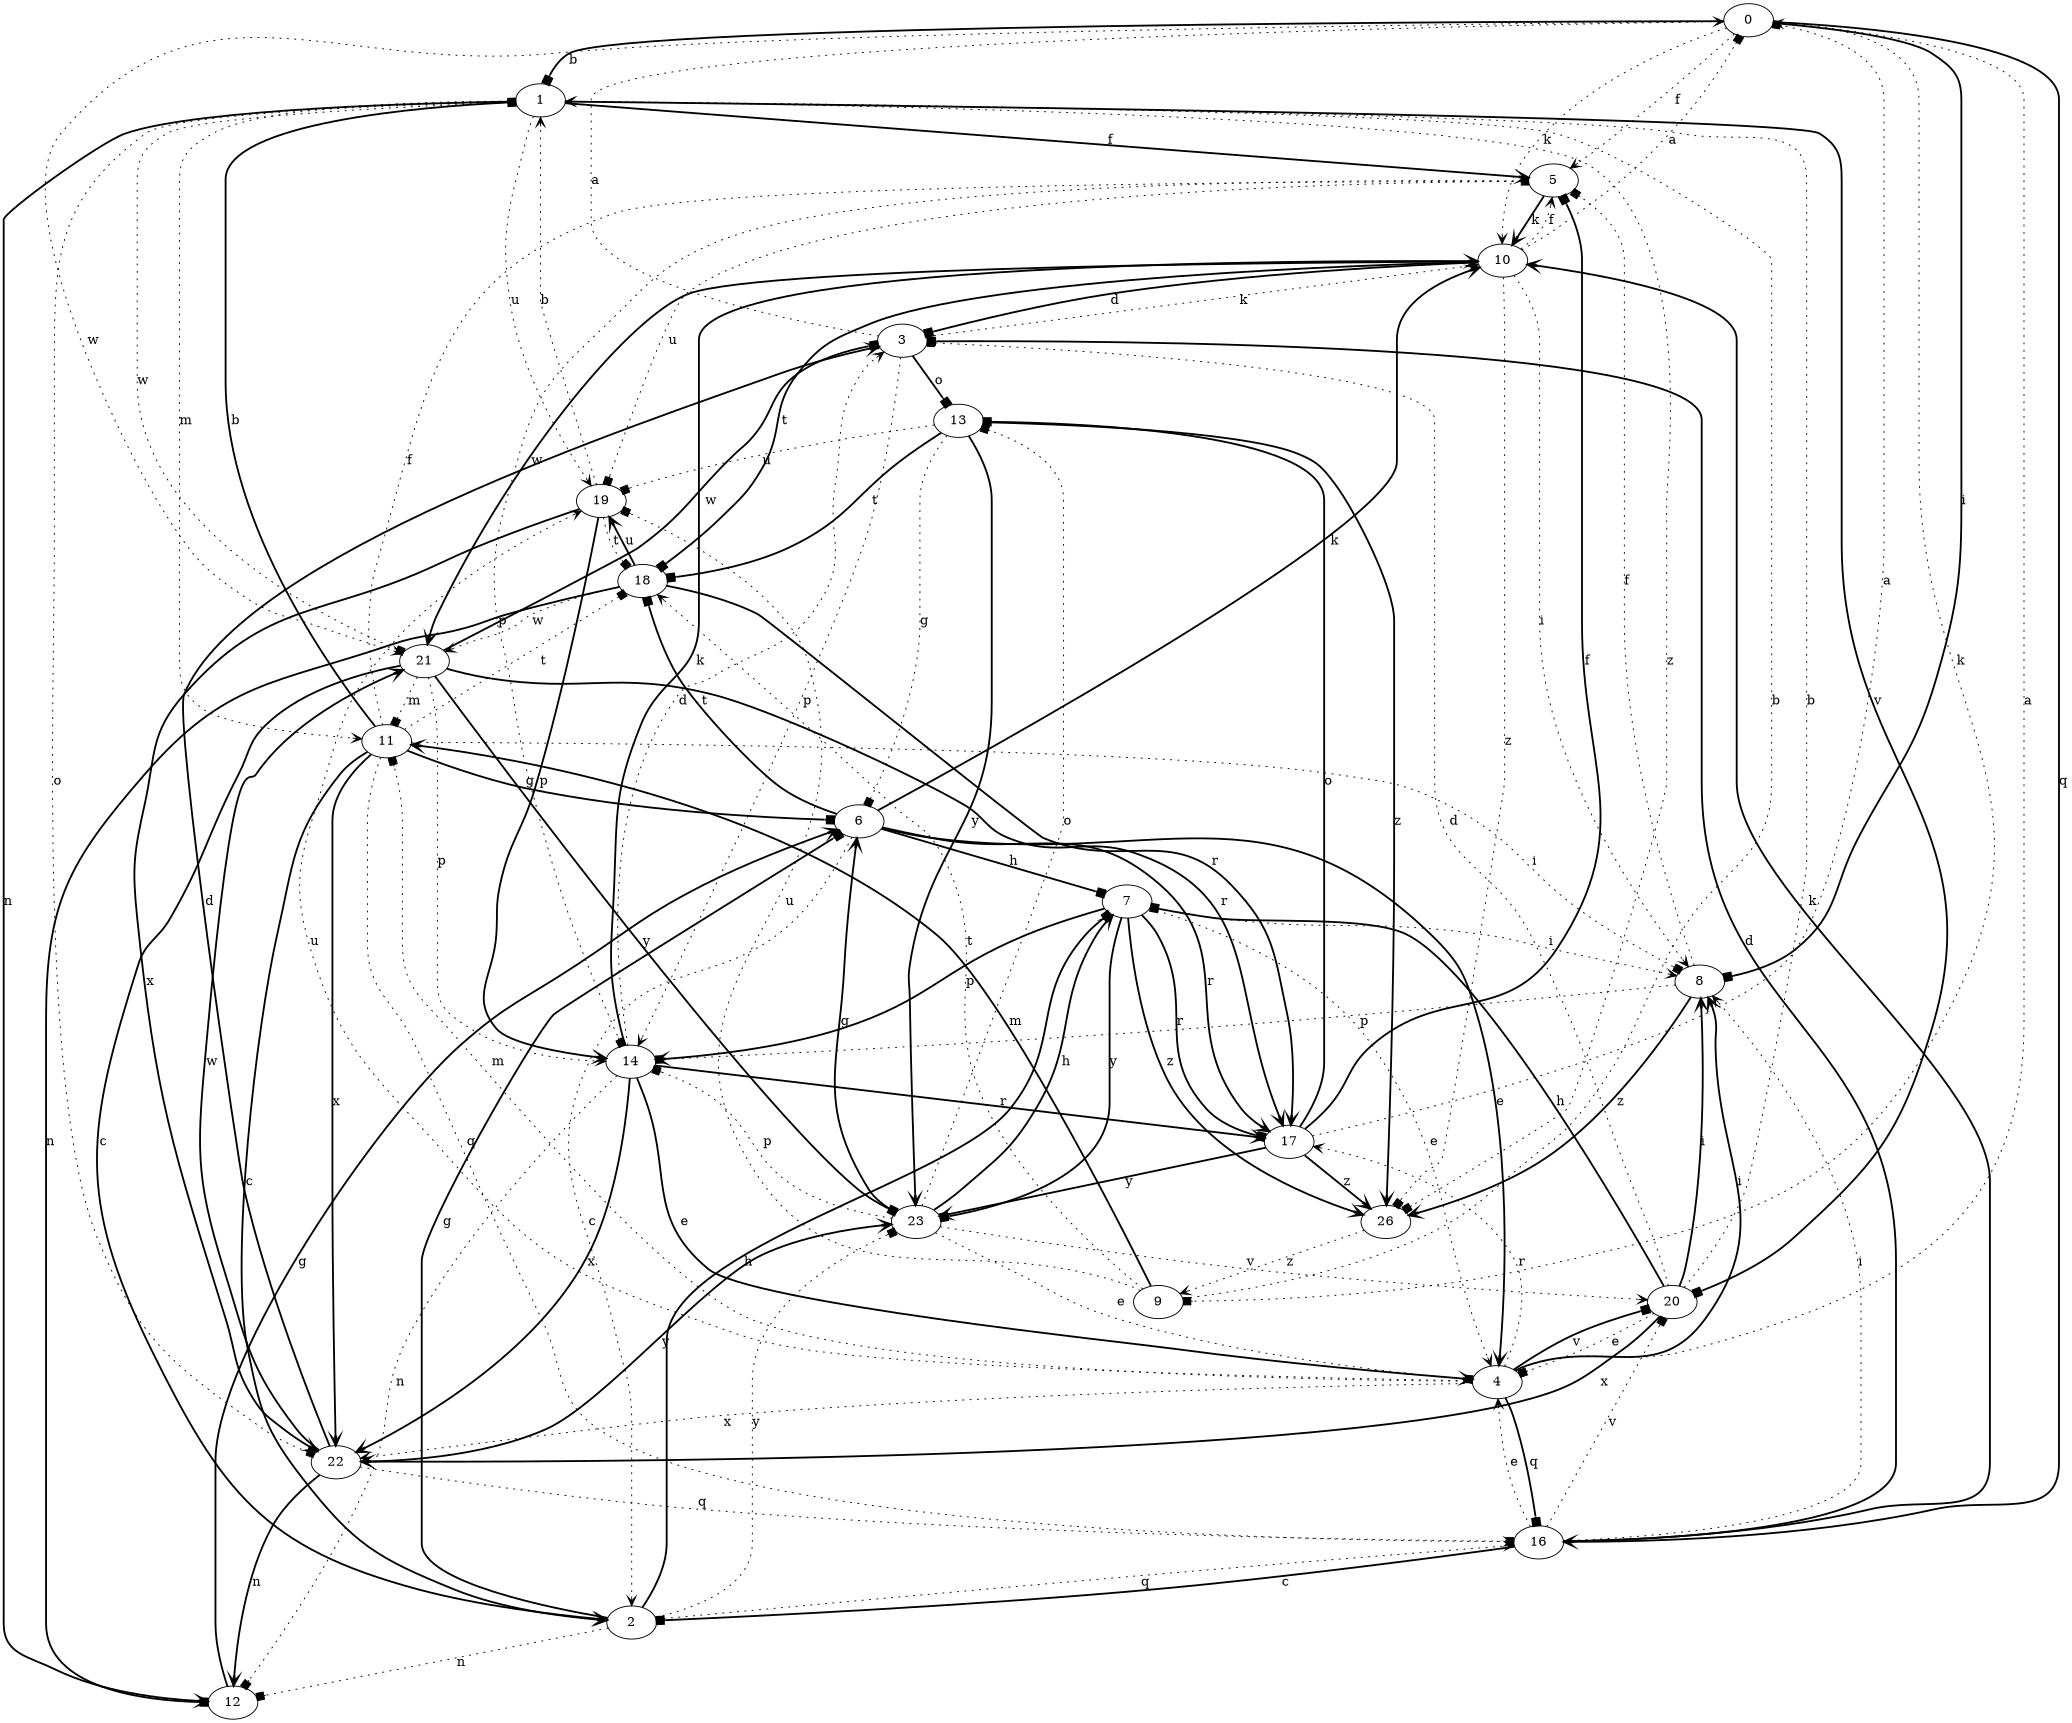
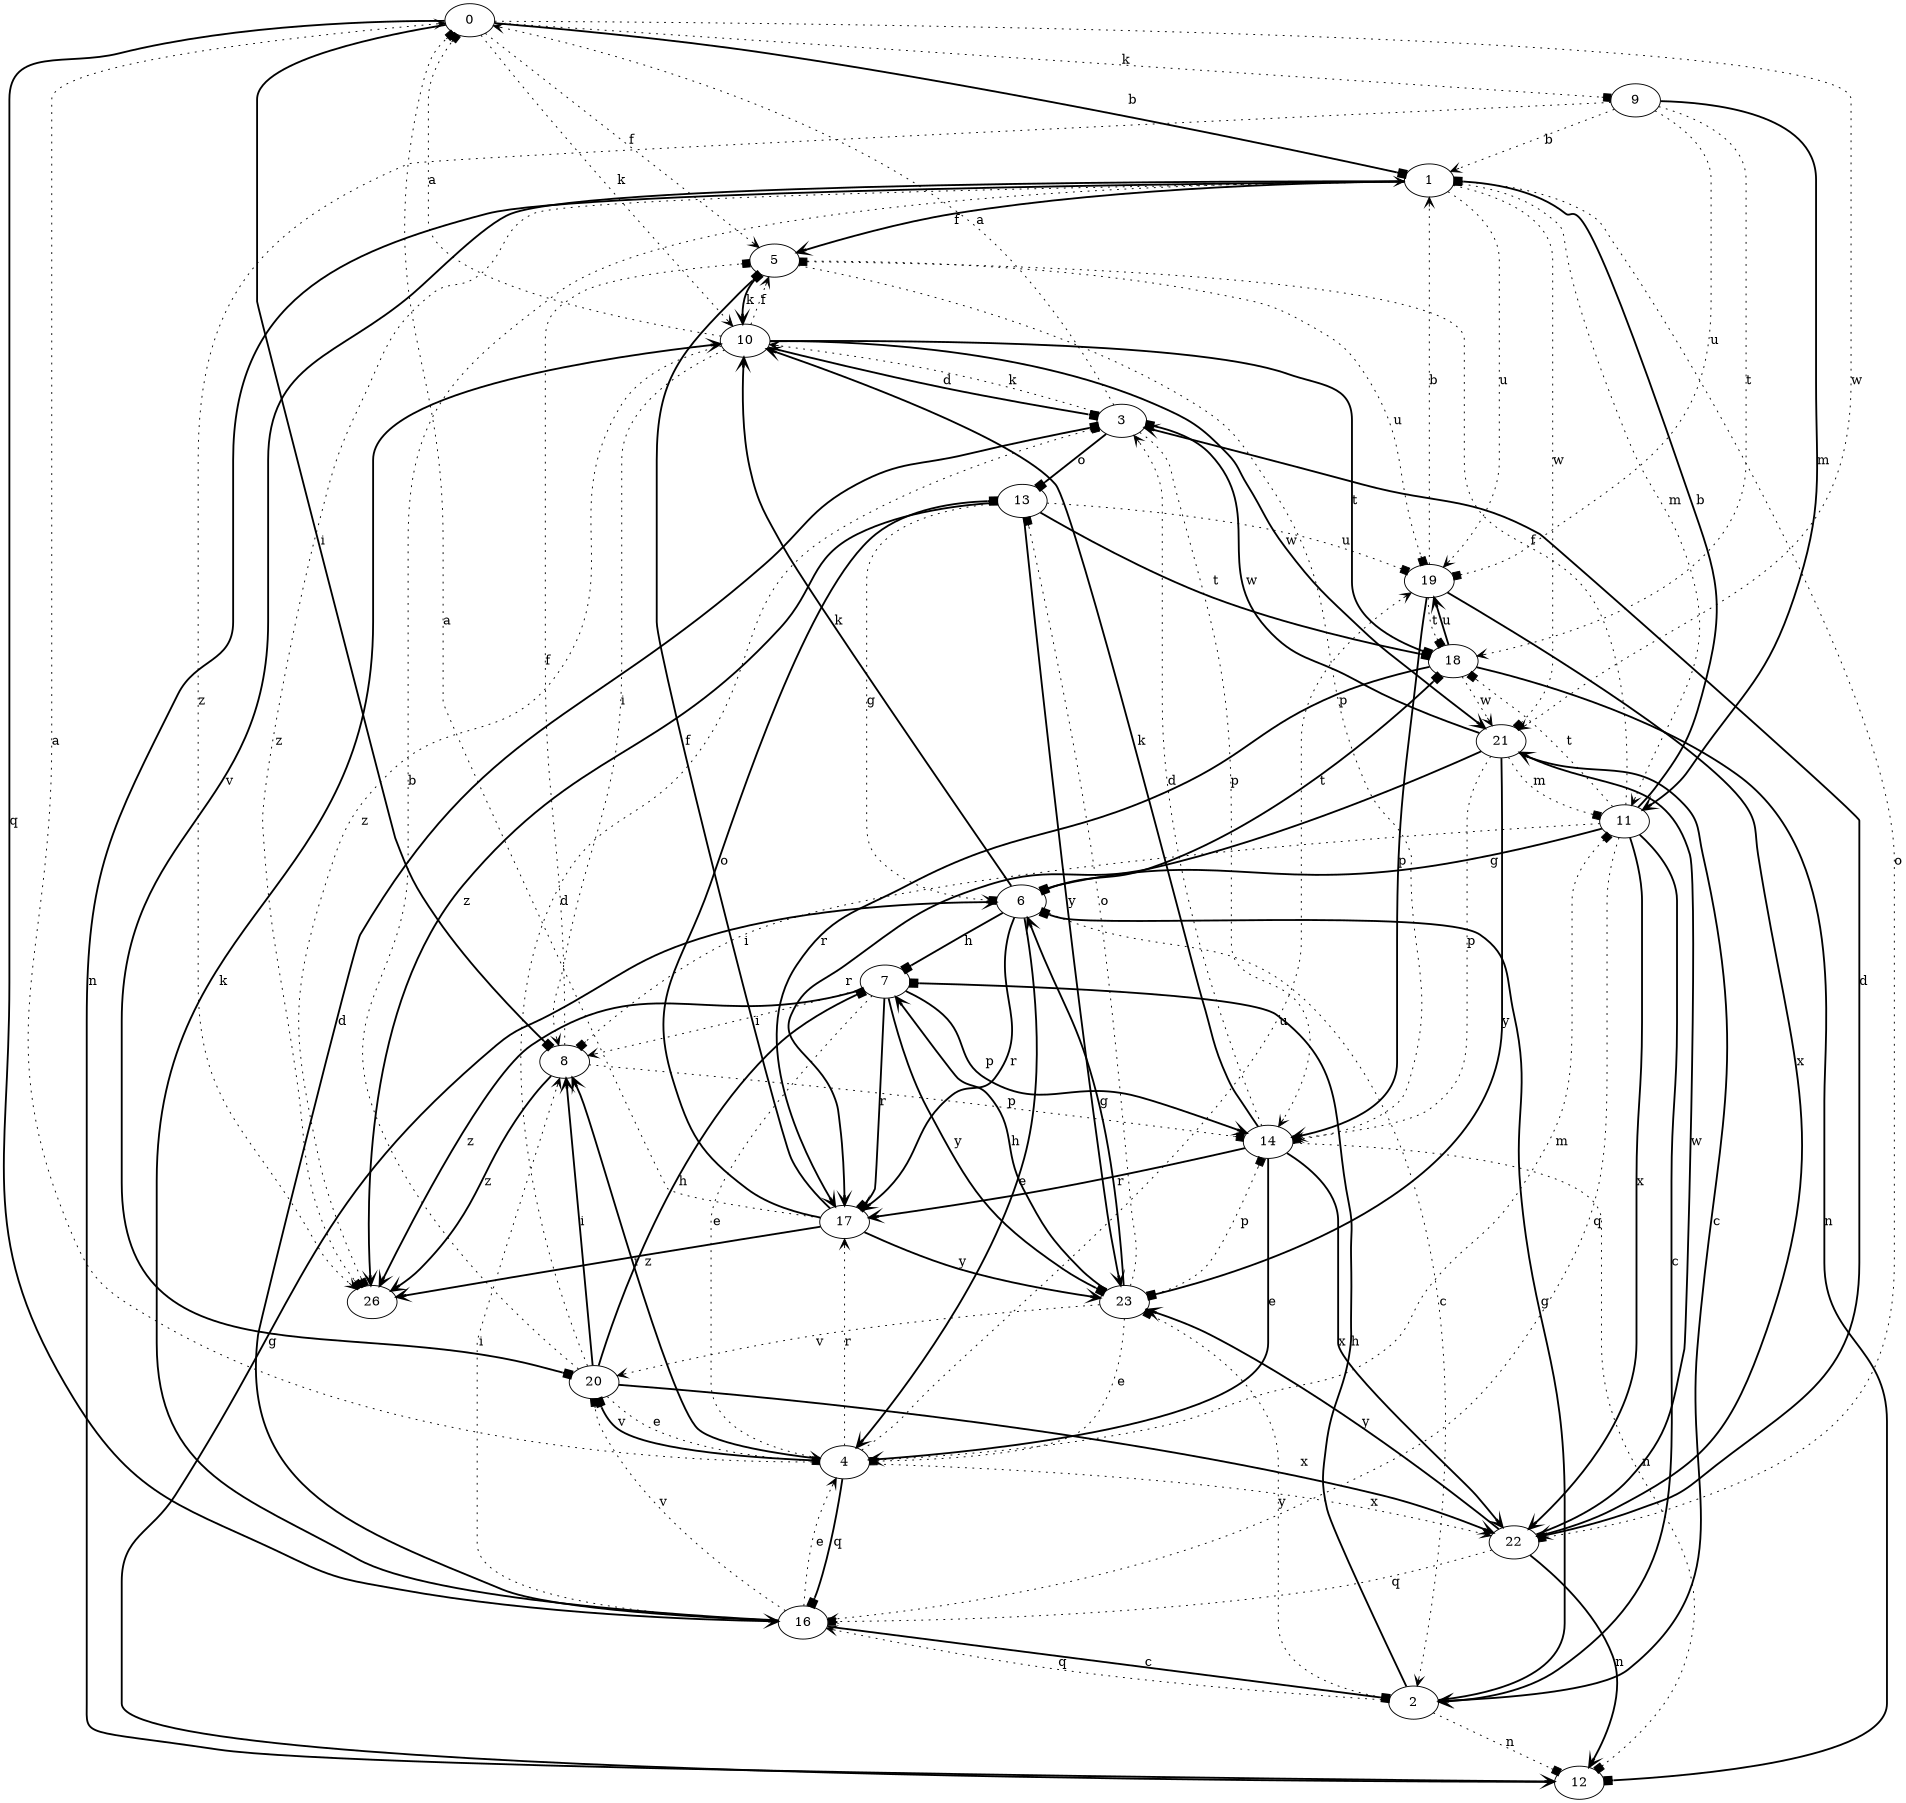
edge "26" -> "9": reversed
